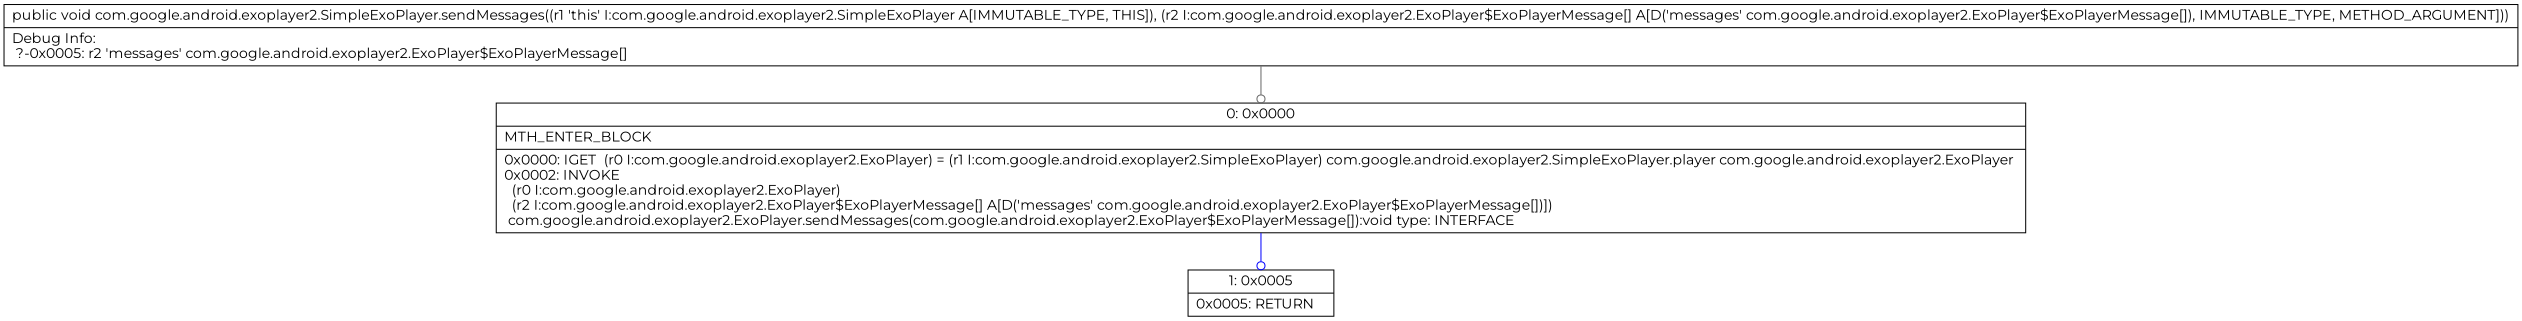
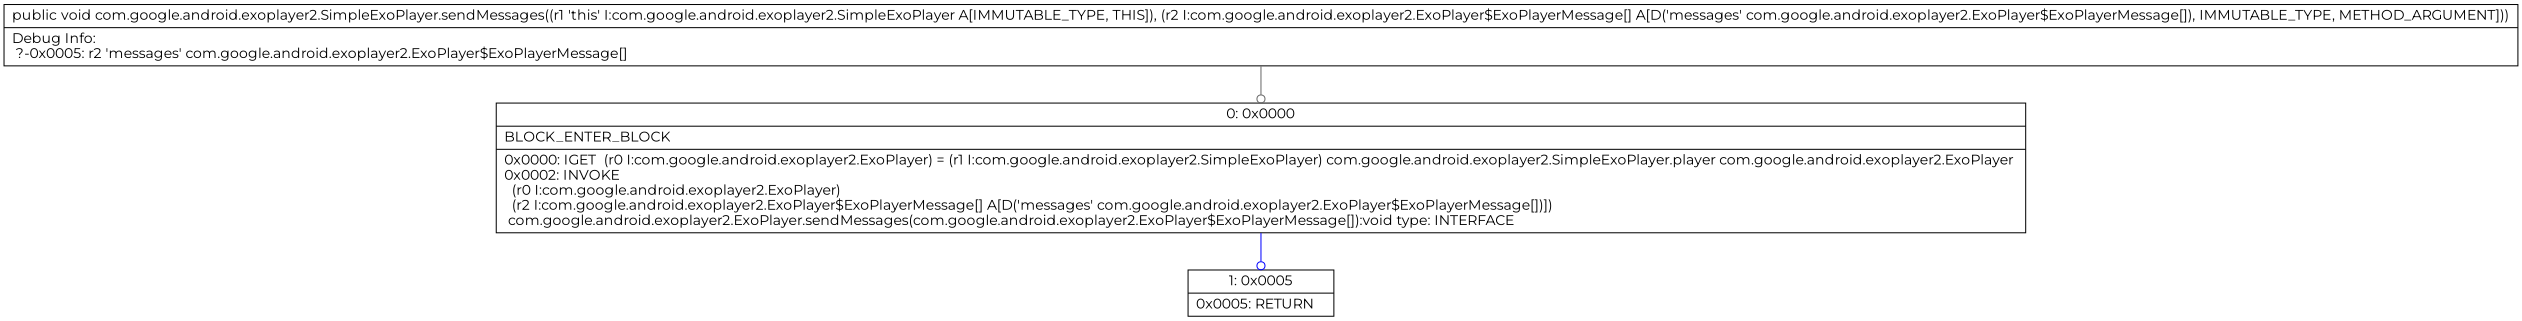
node "0: 0x0000": text "MTH_ENTER_BLOCK" -> "BLOCK_ENTER_BLOCK"
